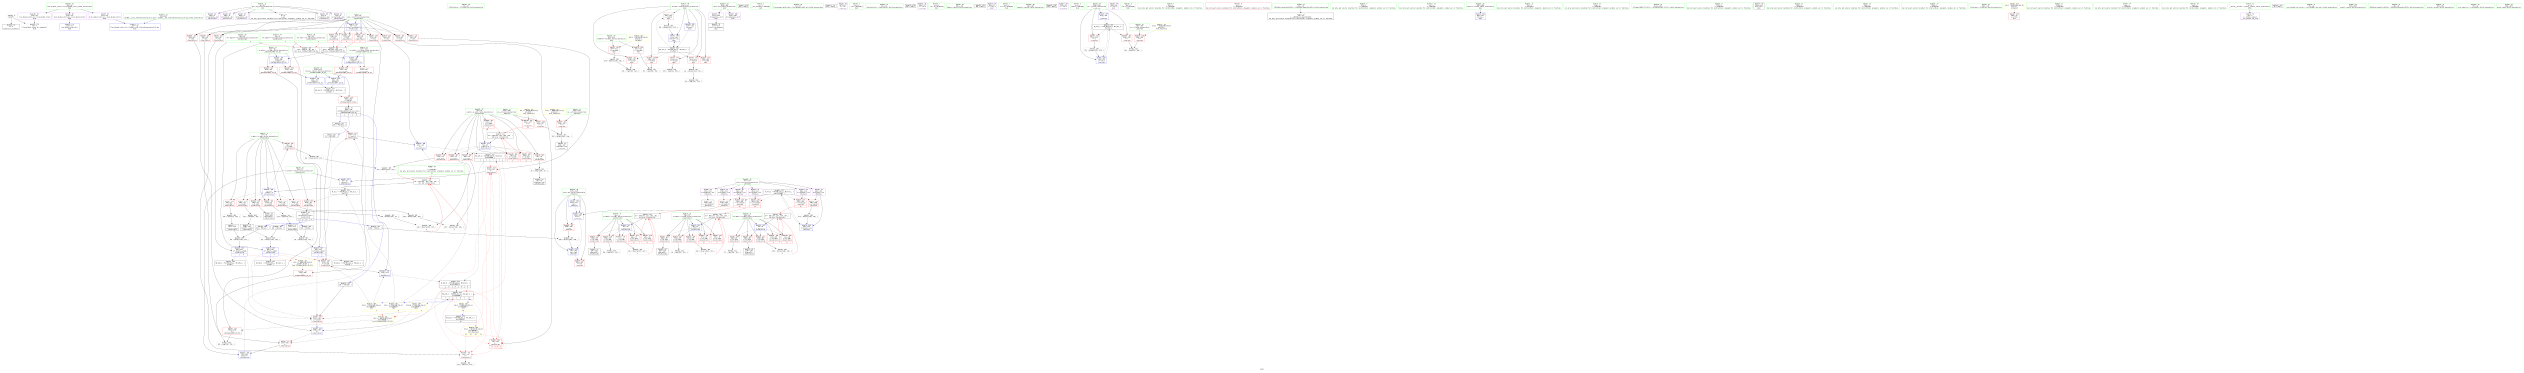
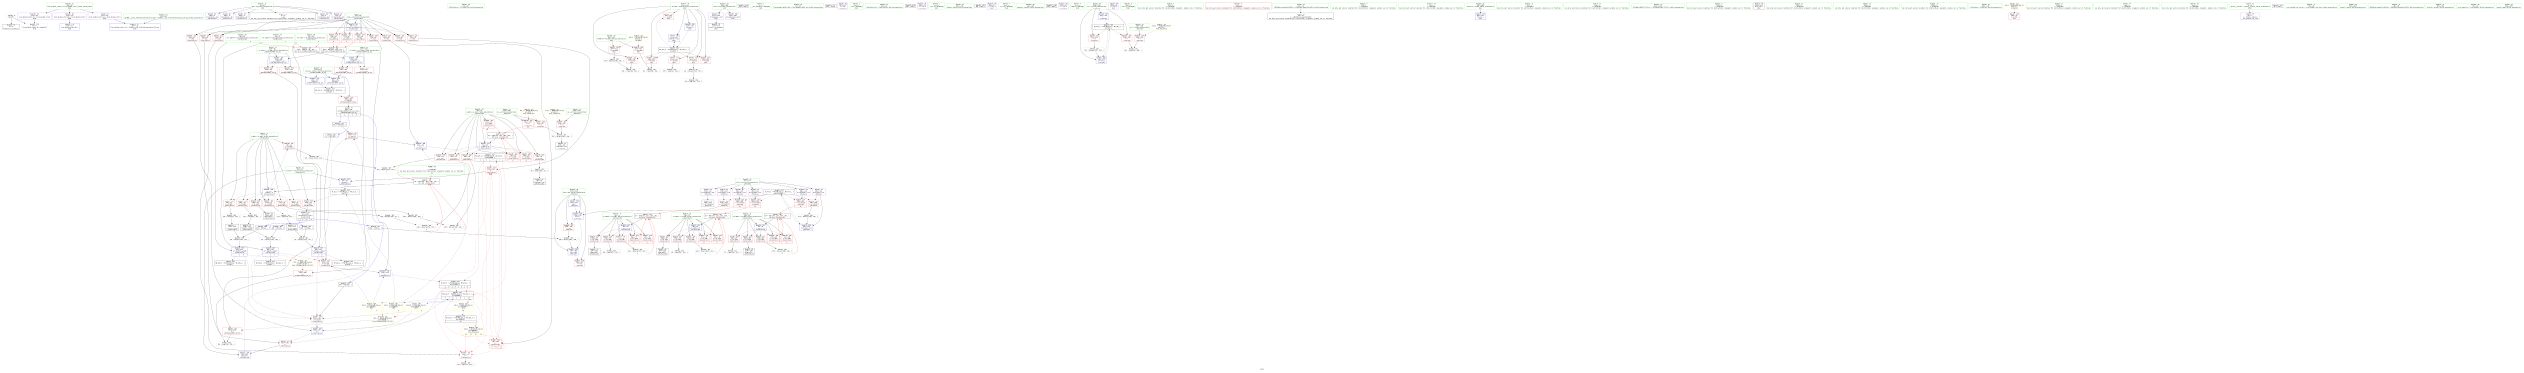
node "NodeID: 298": removed
